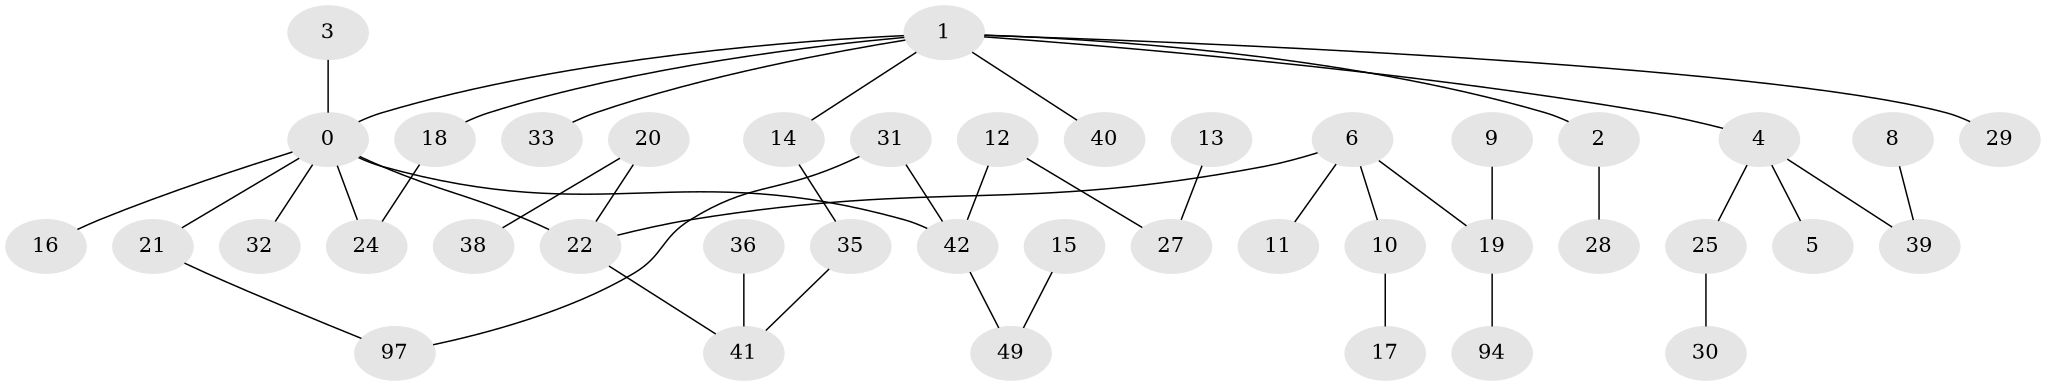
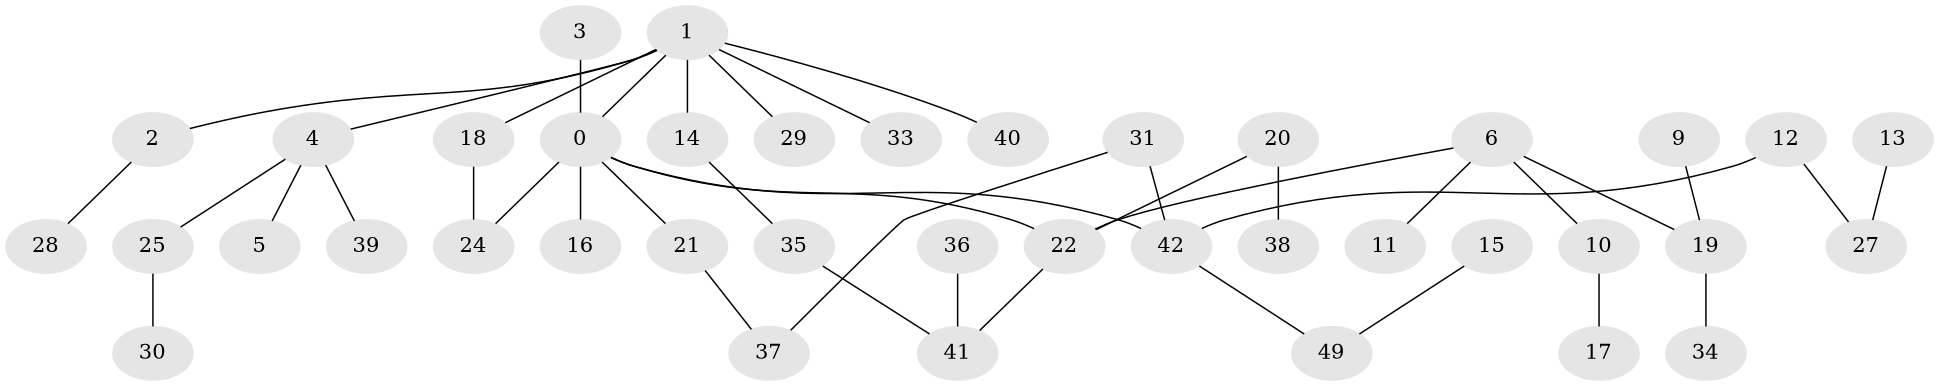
node "8": removed
node "32": removed
node "97": label "97" -> "37"
node "94": label "94" -> "34"
